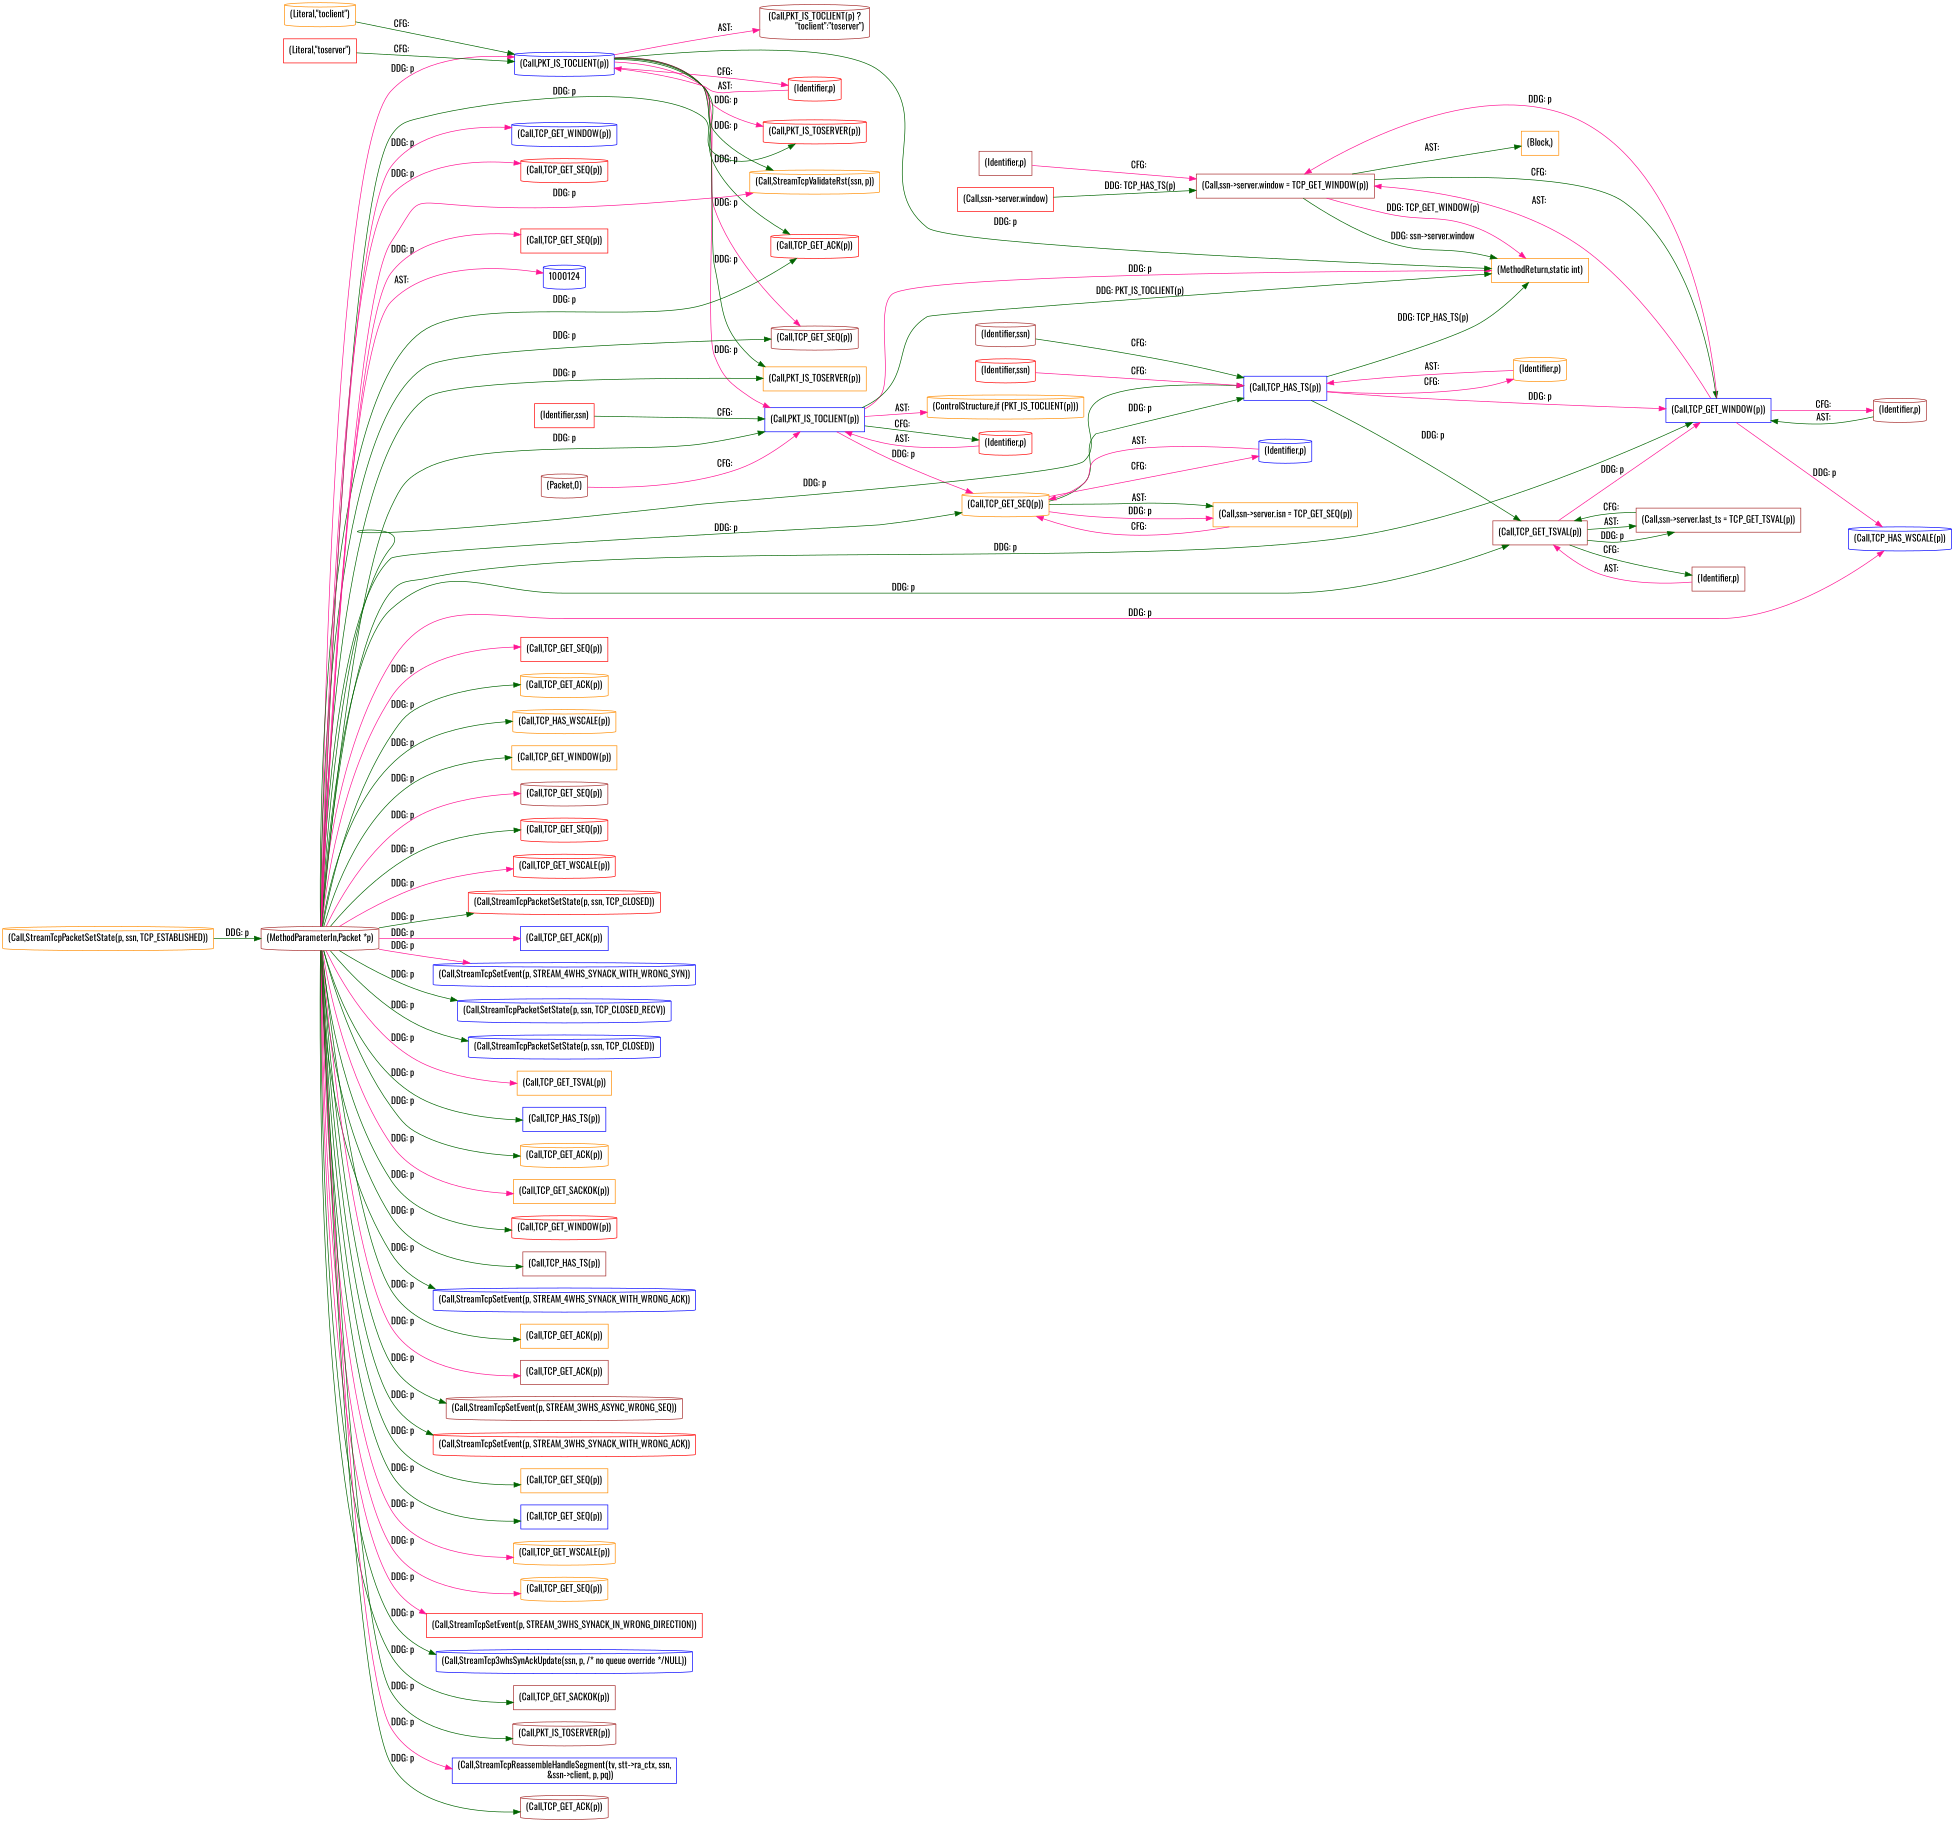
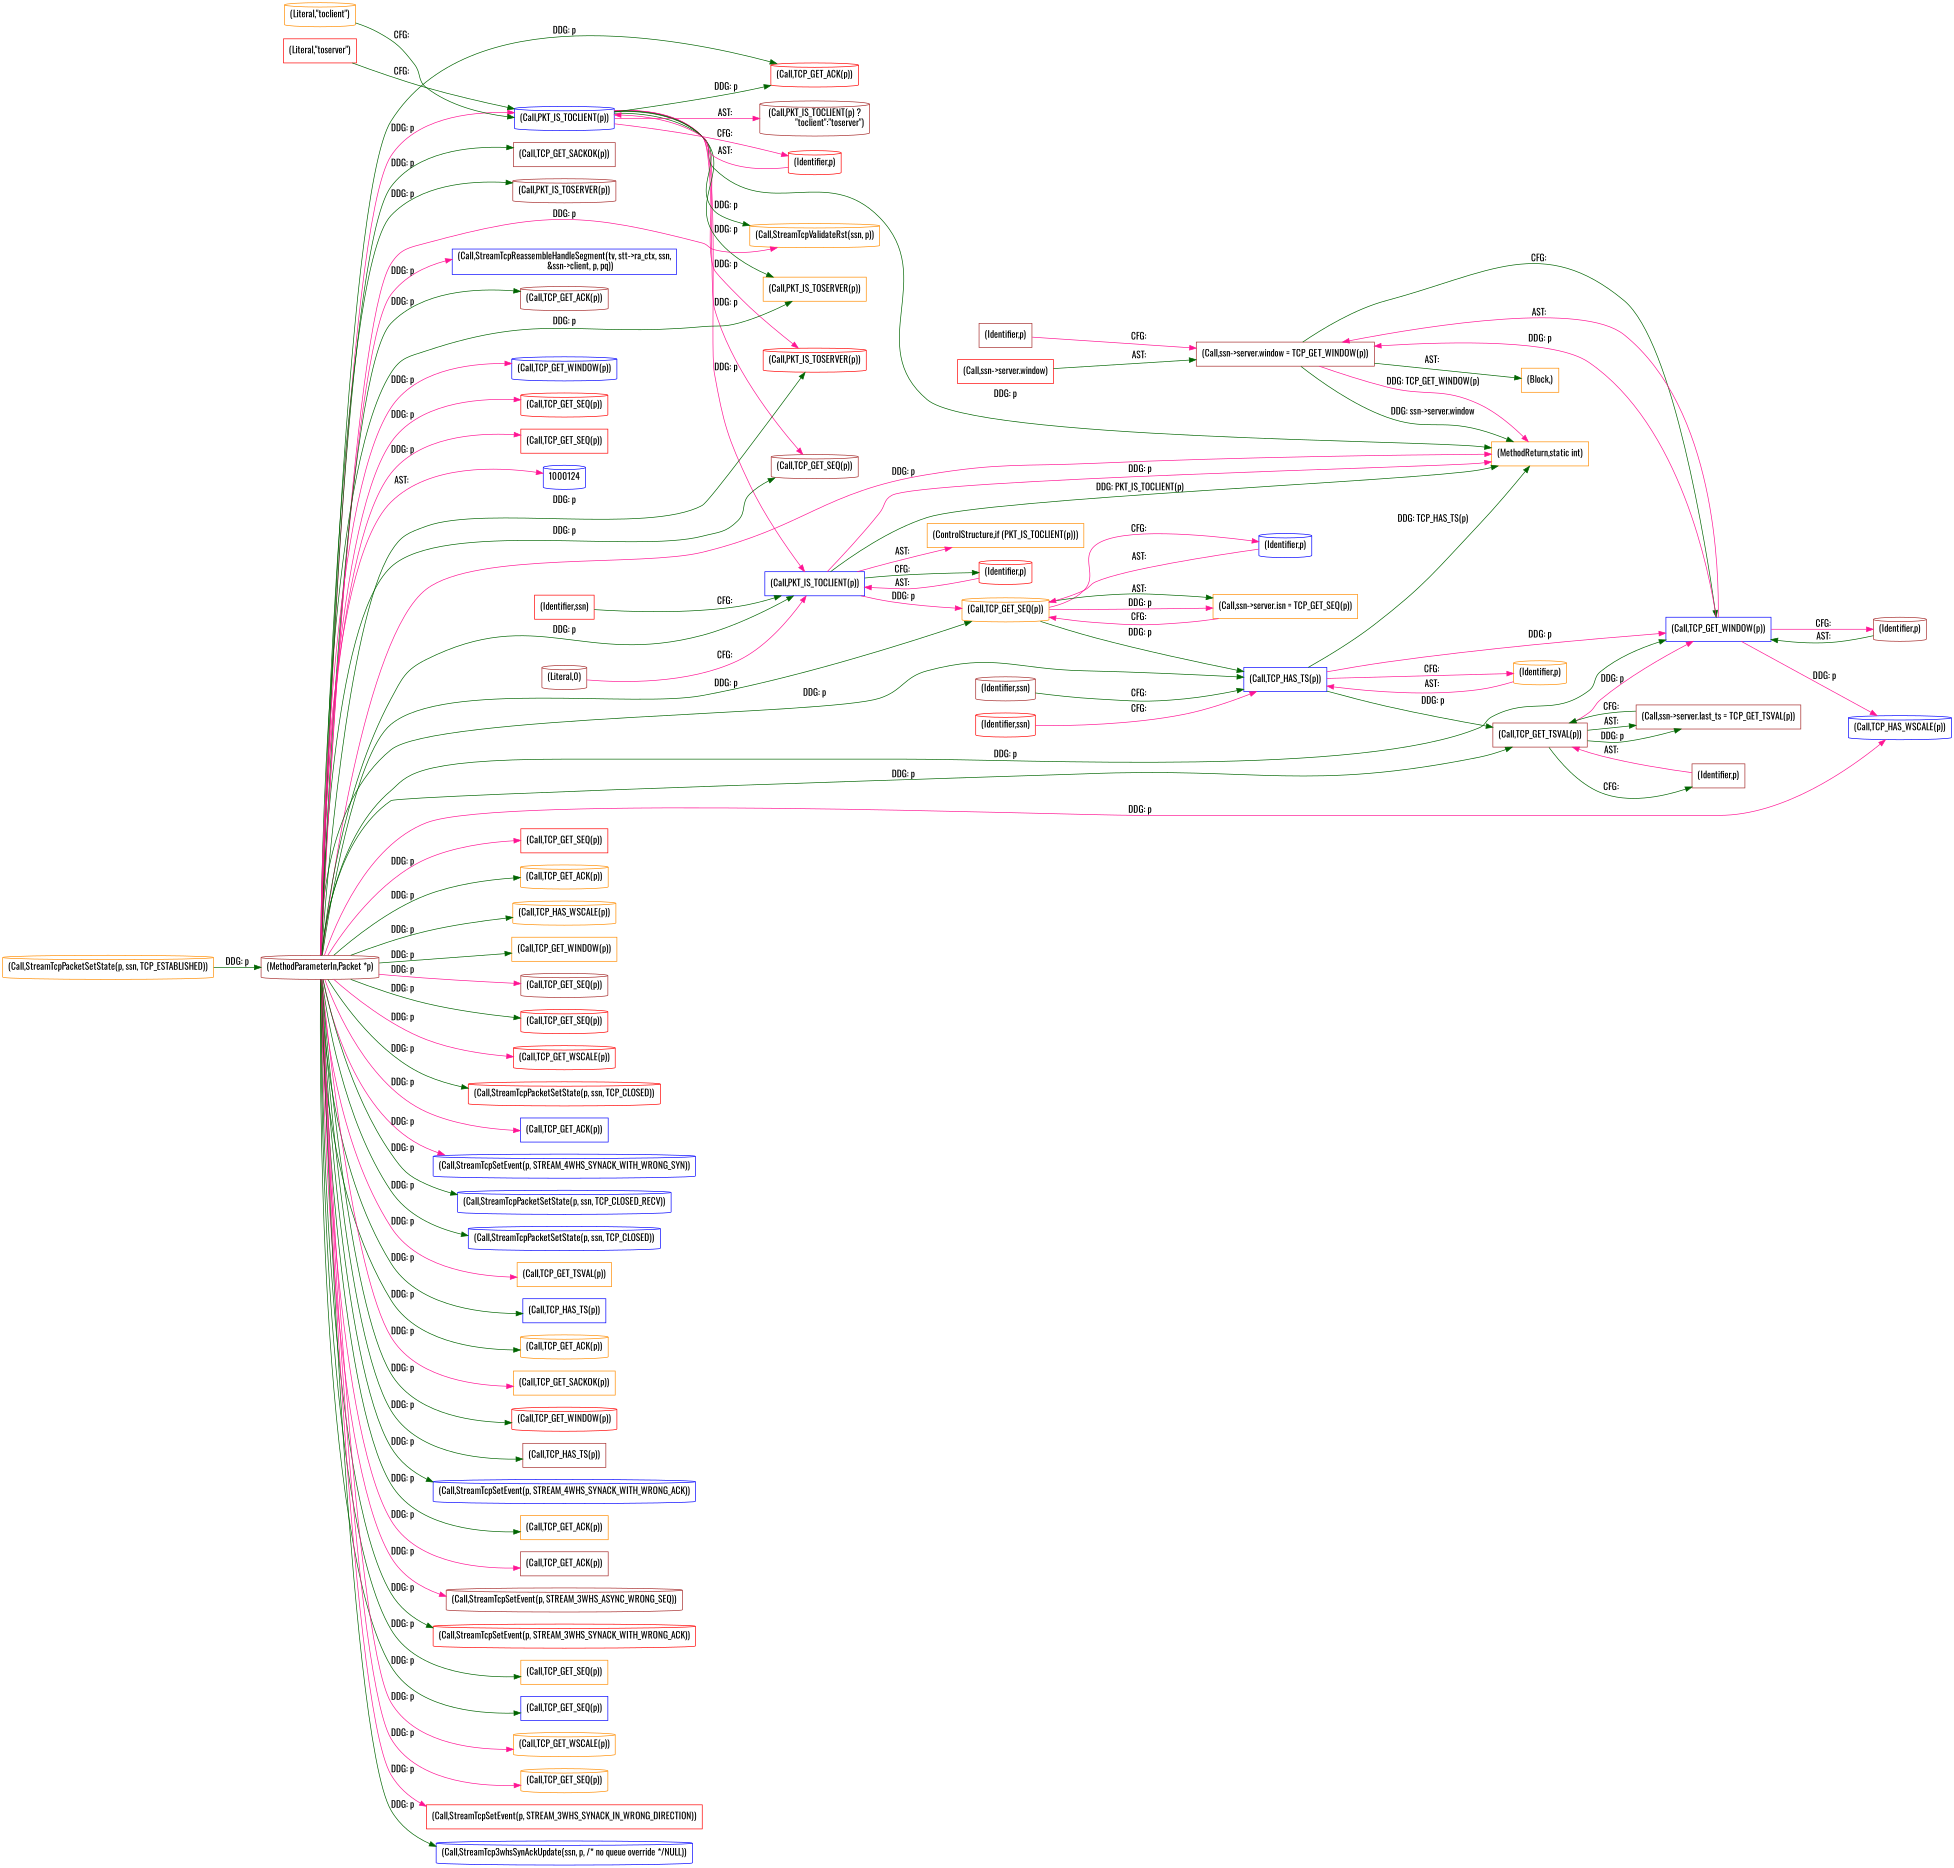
edge "(Call,ssn->server.window)" -> "(Call,ssn->server.window = TCP_GET_WINDOW(p))": label "DDG: TCP_HAS_TS(p)" -> "AST: "
node "(ControlStructure,if (PKT_IS_TOCLIENT(p)))": shape cylinder -> box
node "(Packet,0)": label "(Packet,0)" -> "(Literal,0)"
edge "(MethodParameterIn,Packet *p)" -> "(MethodReturn,static int)": added, label "DDG: p"
edge "(MethodParameterIn,Packet *p)" -> "(Call,StreamTcpSetEvent(p, STREAM_3WHS_ASYNC_WRONG_SEQ))": color darkgreen -> deeppink
